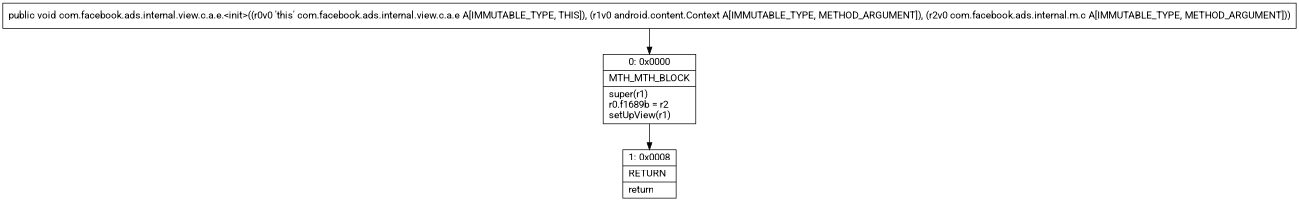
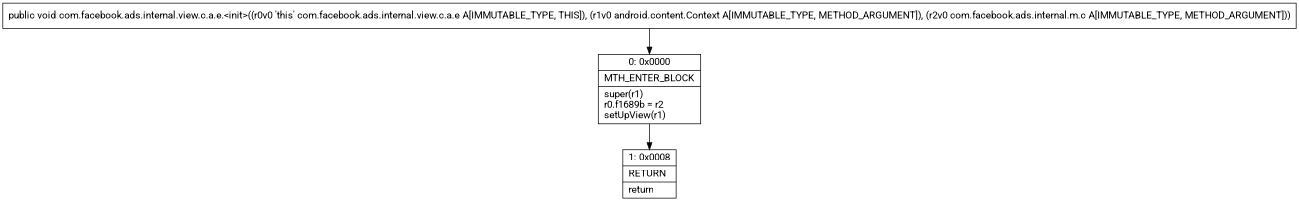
node "0: 0x0000": text "MTH_MTH_BLOCK" -> "MTH_ENTER_BLOCK"
